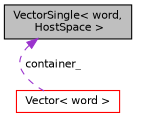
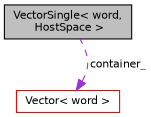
edge "Vector< word >" -> "VectorSingle< word, HostSpace >": reversed
